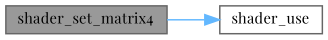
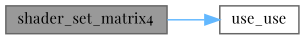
node "shader_use": label "shader_use" -> "use_use"
